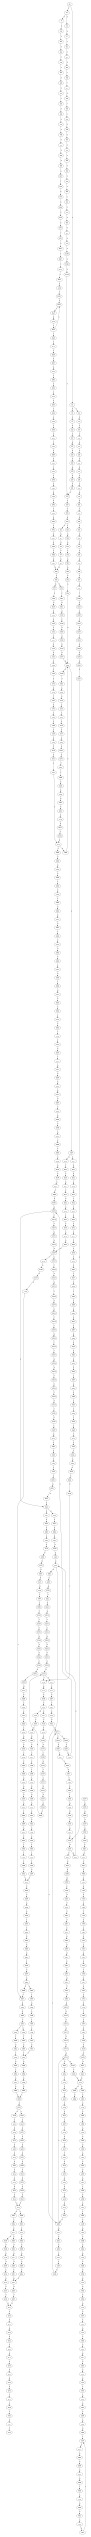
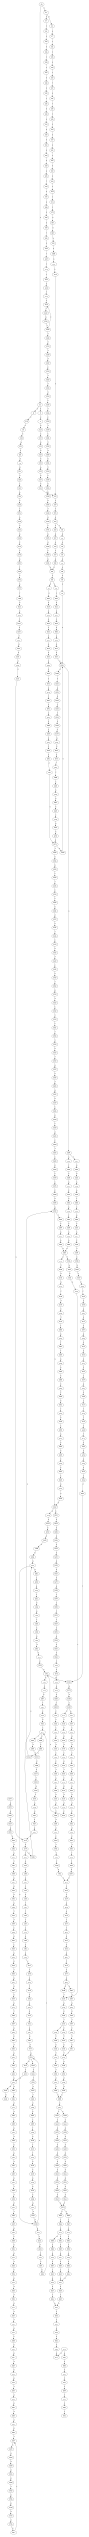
edge "S671" -> "S676": reversed
